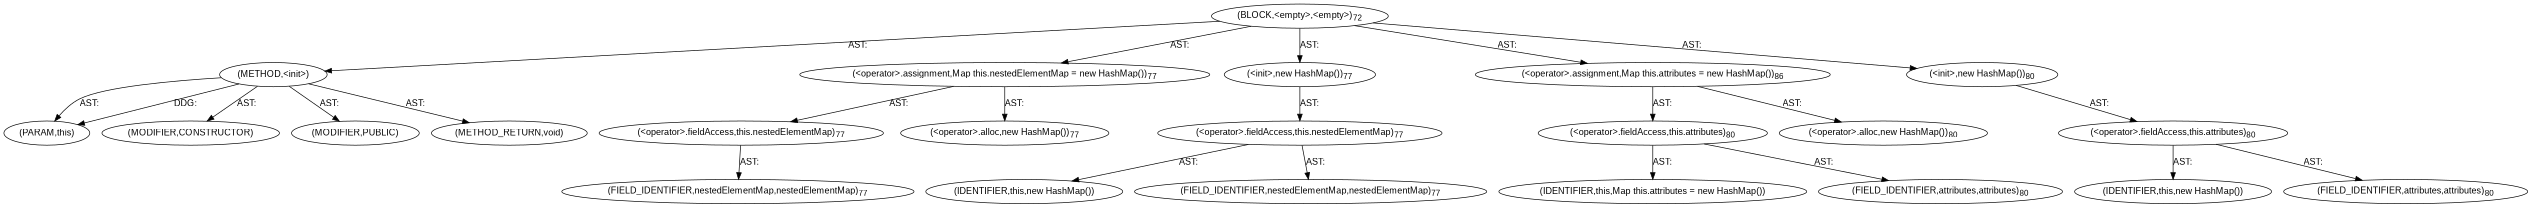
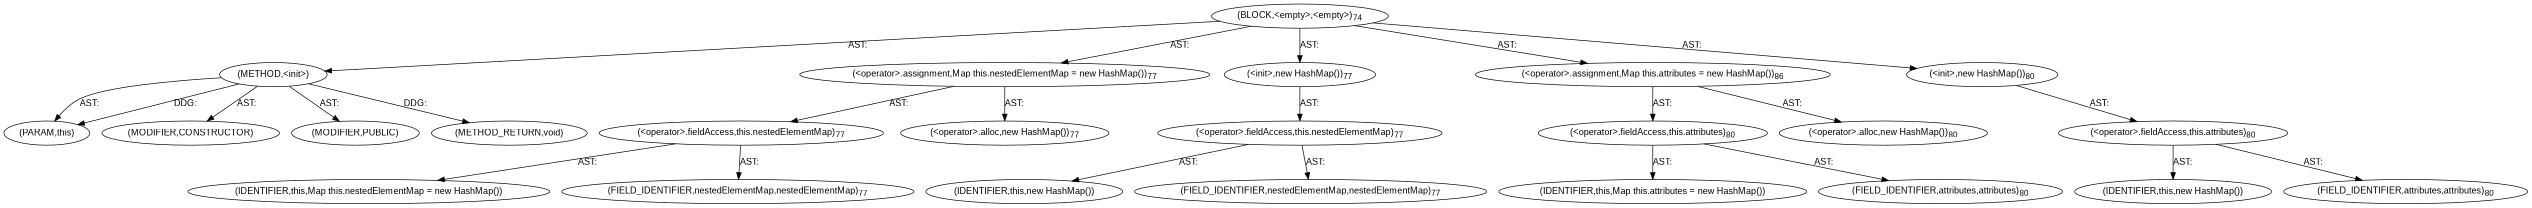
node "(BLOCK,<empty>,<empty>)": text "72" -> "74"
edge "(METHOD,<init>)" -> "(METHOD_RETURN,void)": label "AST: " -> "DDG: "
node "(IDENTIFIER,this,Map this.nestedElementMap = new HashMap())": added
